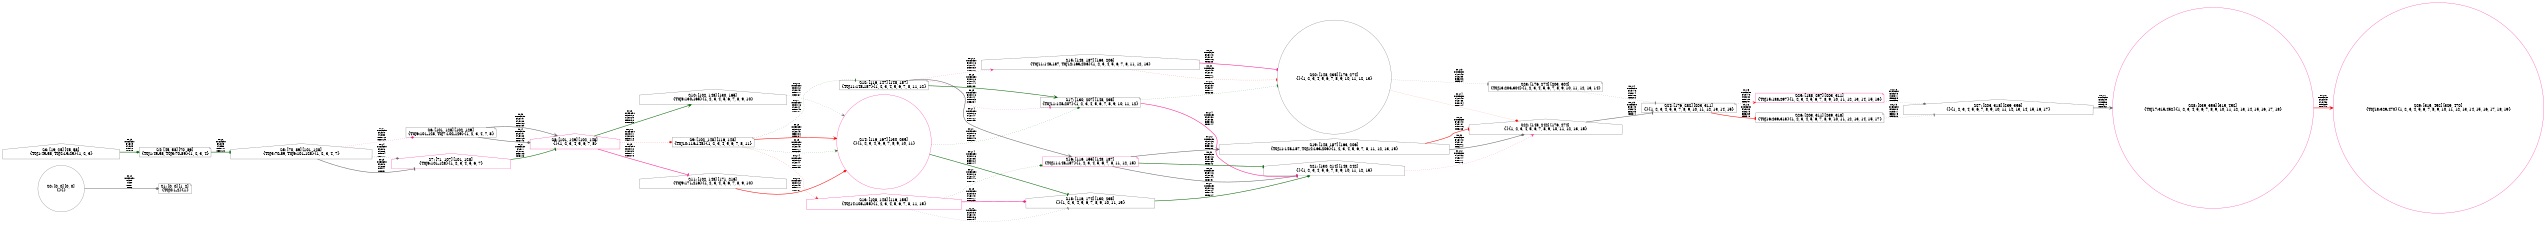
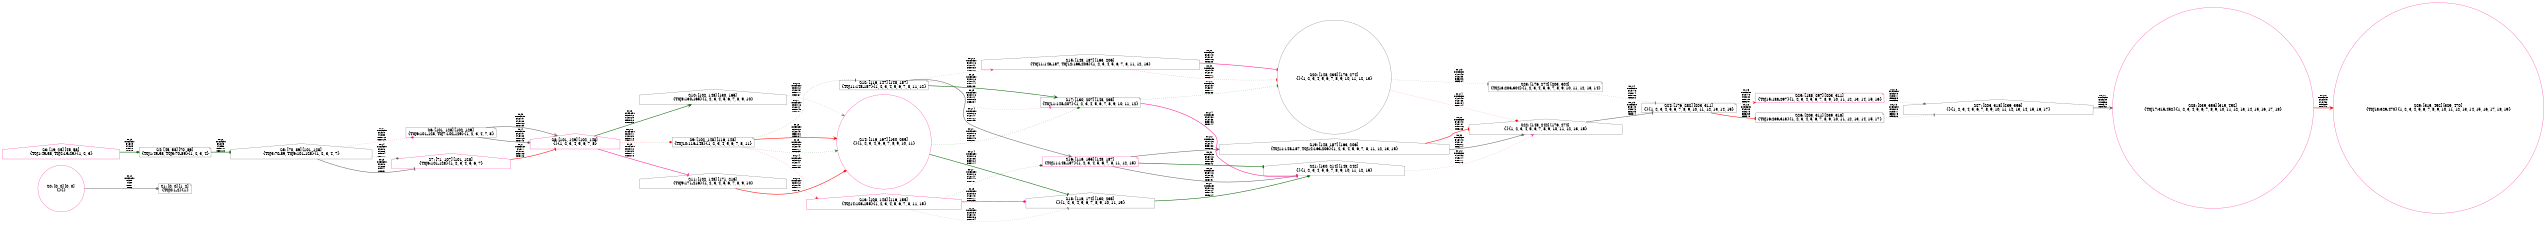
node "S3: [19, 25] [45, 58] {T0J1:45-58, T0J2:19-25}{1, 2, 3}": color gray40 -> deeppink
edge "S7: [71, 107] [101, 128] {T0J6:101-128}{1, 2, 3, 4, 5, 6, 7}" -> "S8: [101, 129] [102, 148] {}{1, 2, 3, 4, 5, 6, 7, 8}": color darkgreen -> red
node "S0: [0, 0] [0, 0] {}{}": color gray40 -> deeppink
